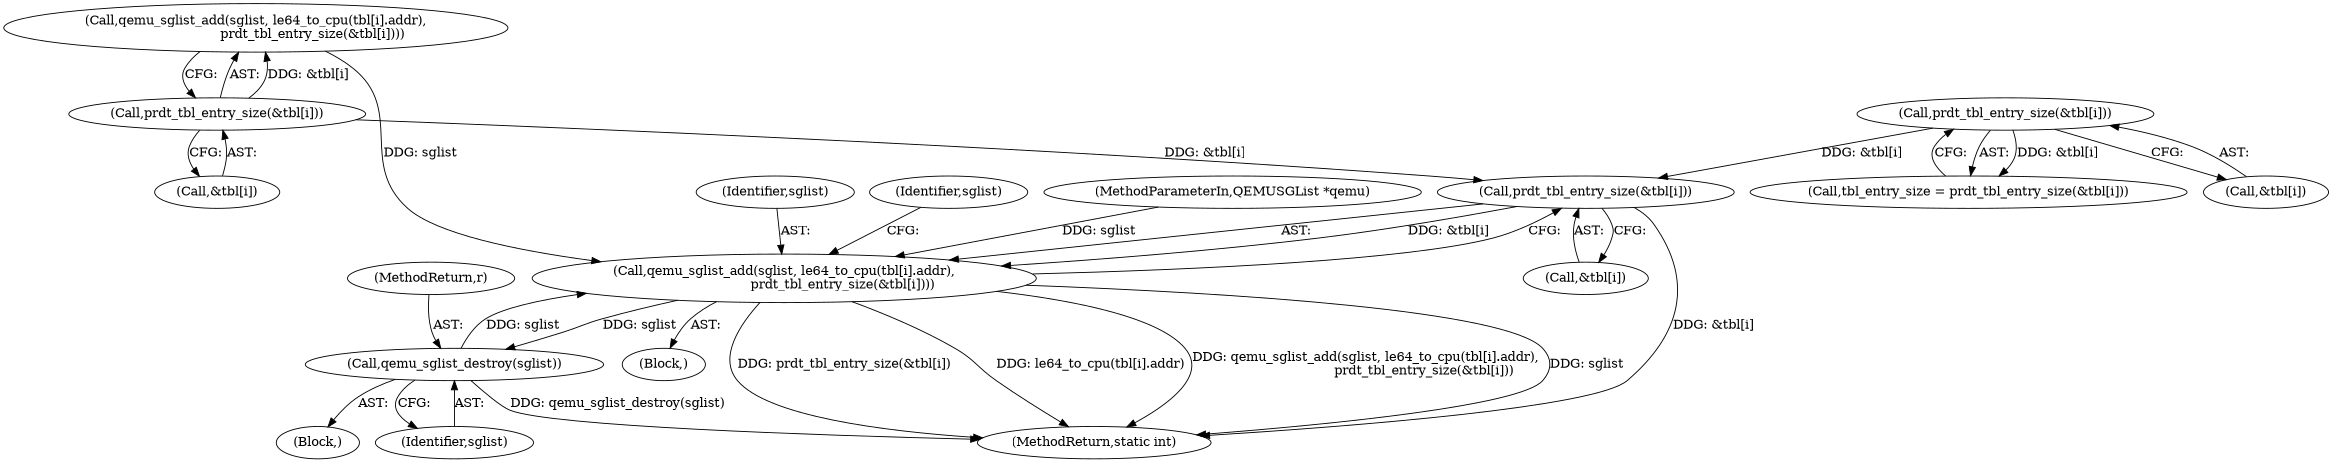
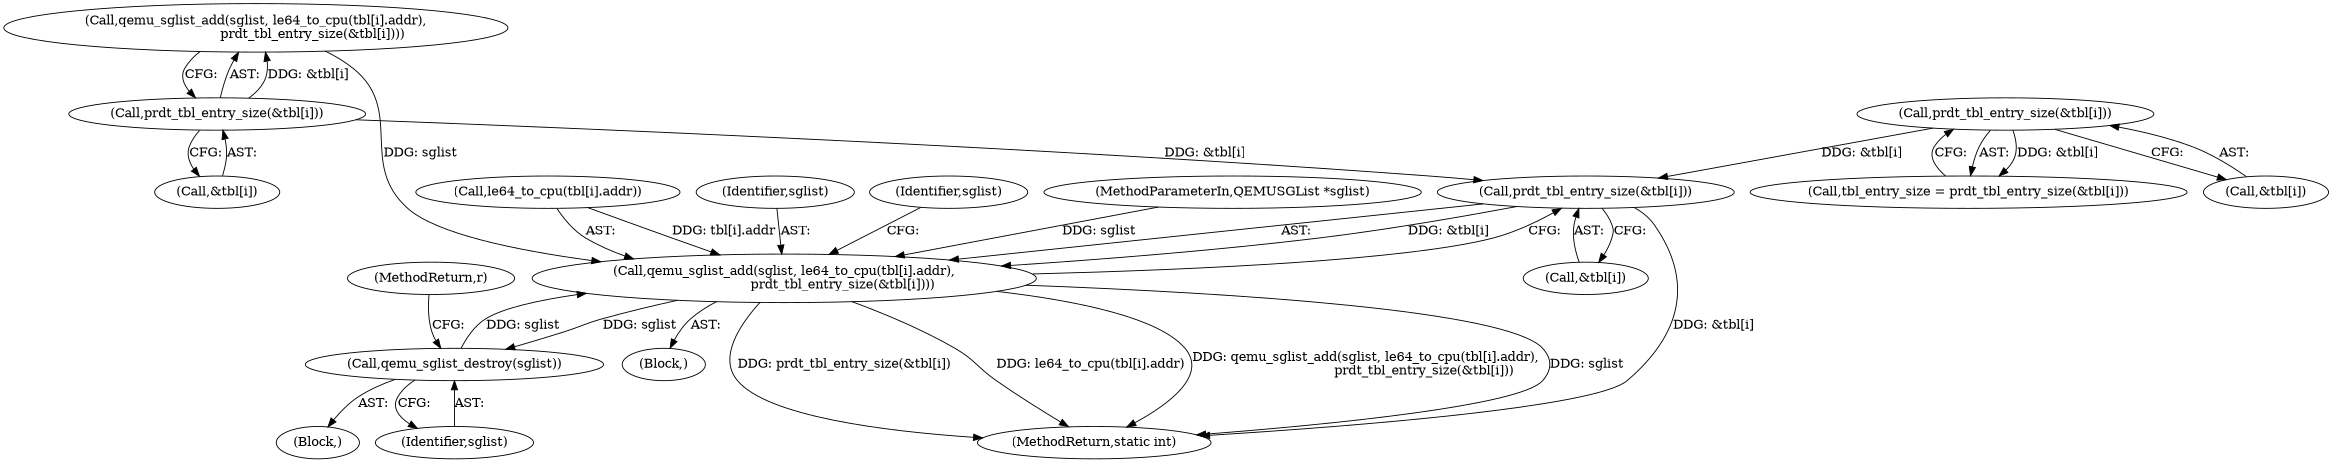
node "(Call,le64_to_cpu(tbl[i].addr))": added
node "(MethodParameterIn,QEMUSGList *qemu)": label "(MethodParameterIn,QEMUSGList *qemu)" -> "(MethodParameterIn,QEMUSGList *sglist)"
edge "(MethodReturn,r)" -> "(Call,qemu_sglist_destroy(sglist))": label "AST: " -> "CFG: "
edge "(Call,qemu_sglist_destroy(sglist))" -> "(MethodReturn,static int)": removed, label "DDG: qemu_sglist_destroy(sglist)"
